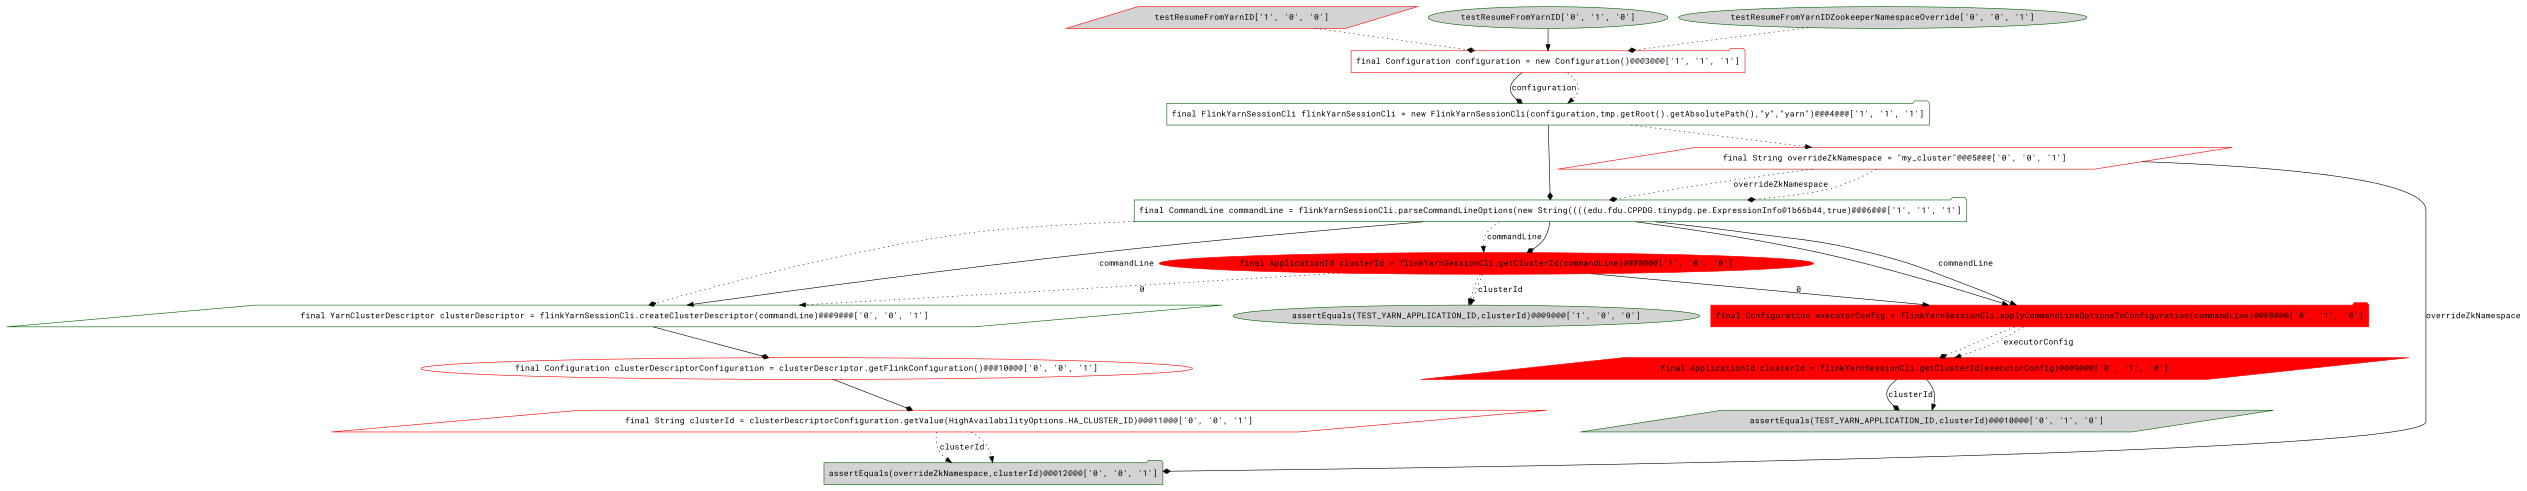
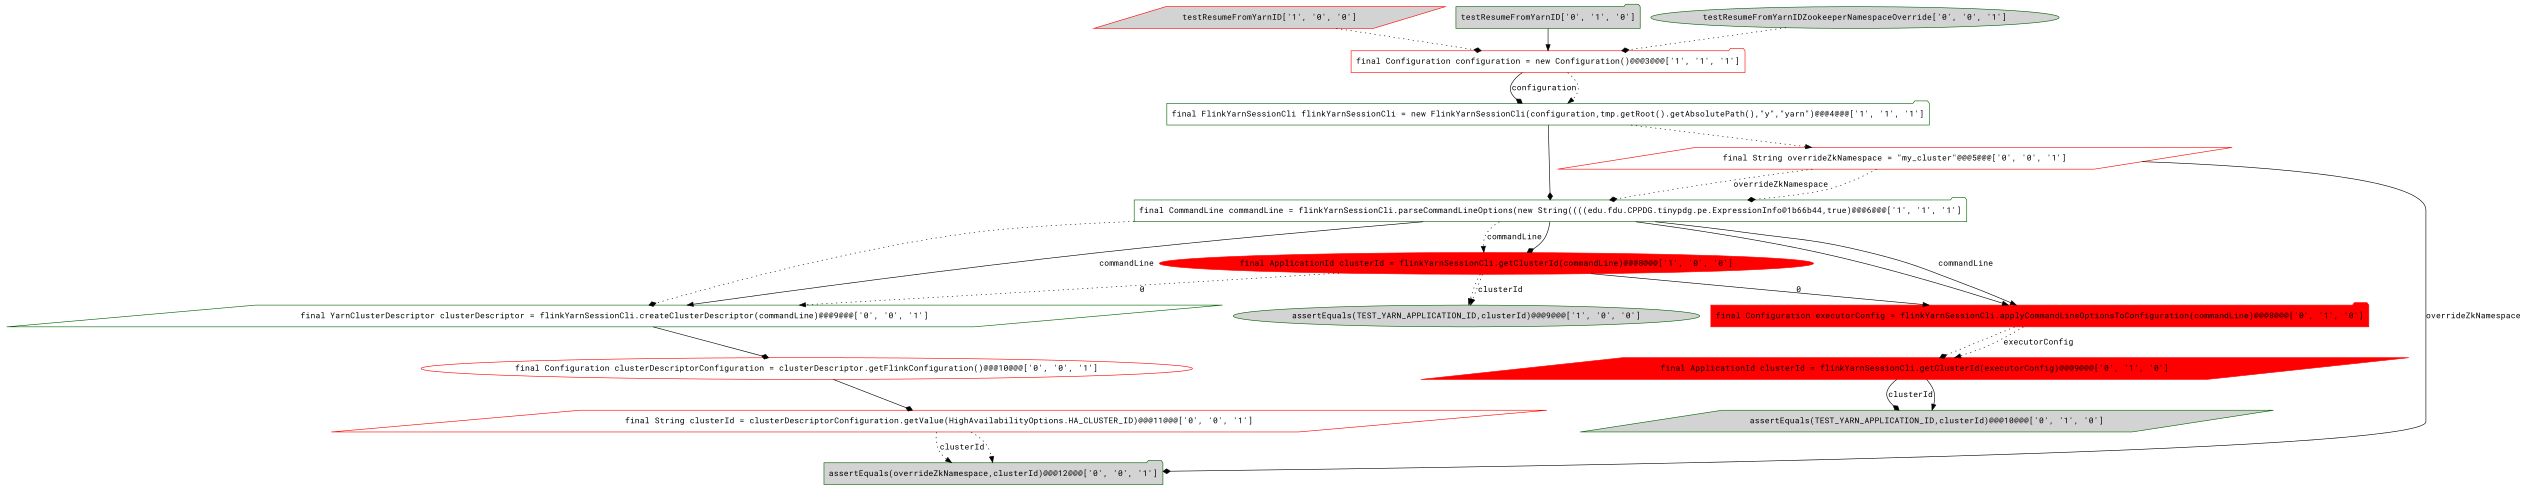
node "testResumeFromYarnID['0', '1', '0']": shape ellipse -> folder
